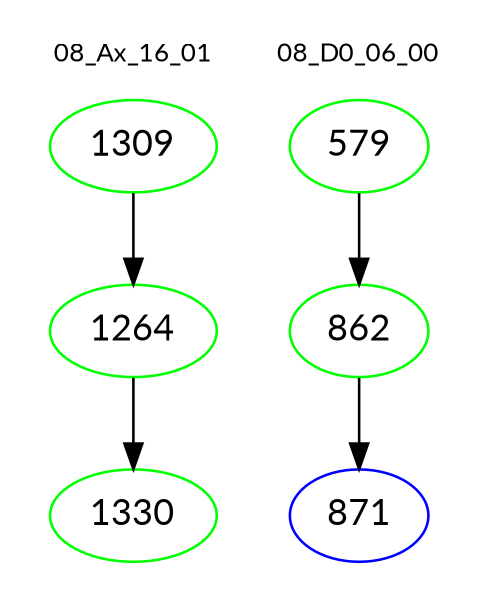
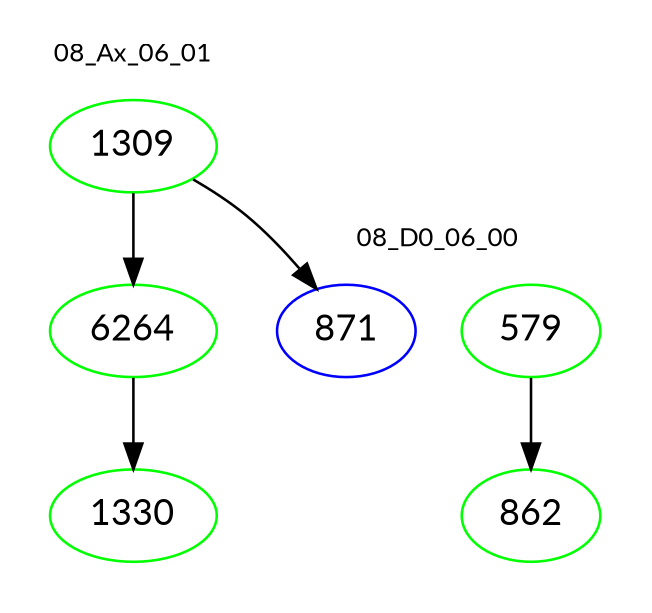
cluster "08_Ax_16_01": label "08_Ax_16_01" -> "08_Ax_06_01"
node "1264": label "1264" -> "6264"
edge "862" -> "871": now "1309" -> "871"
